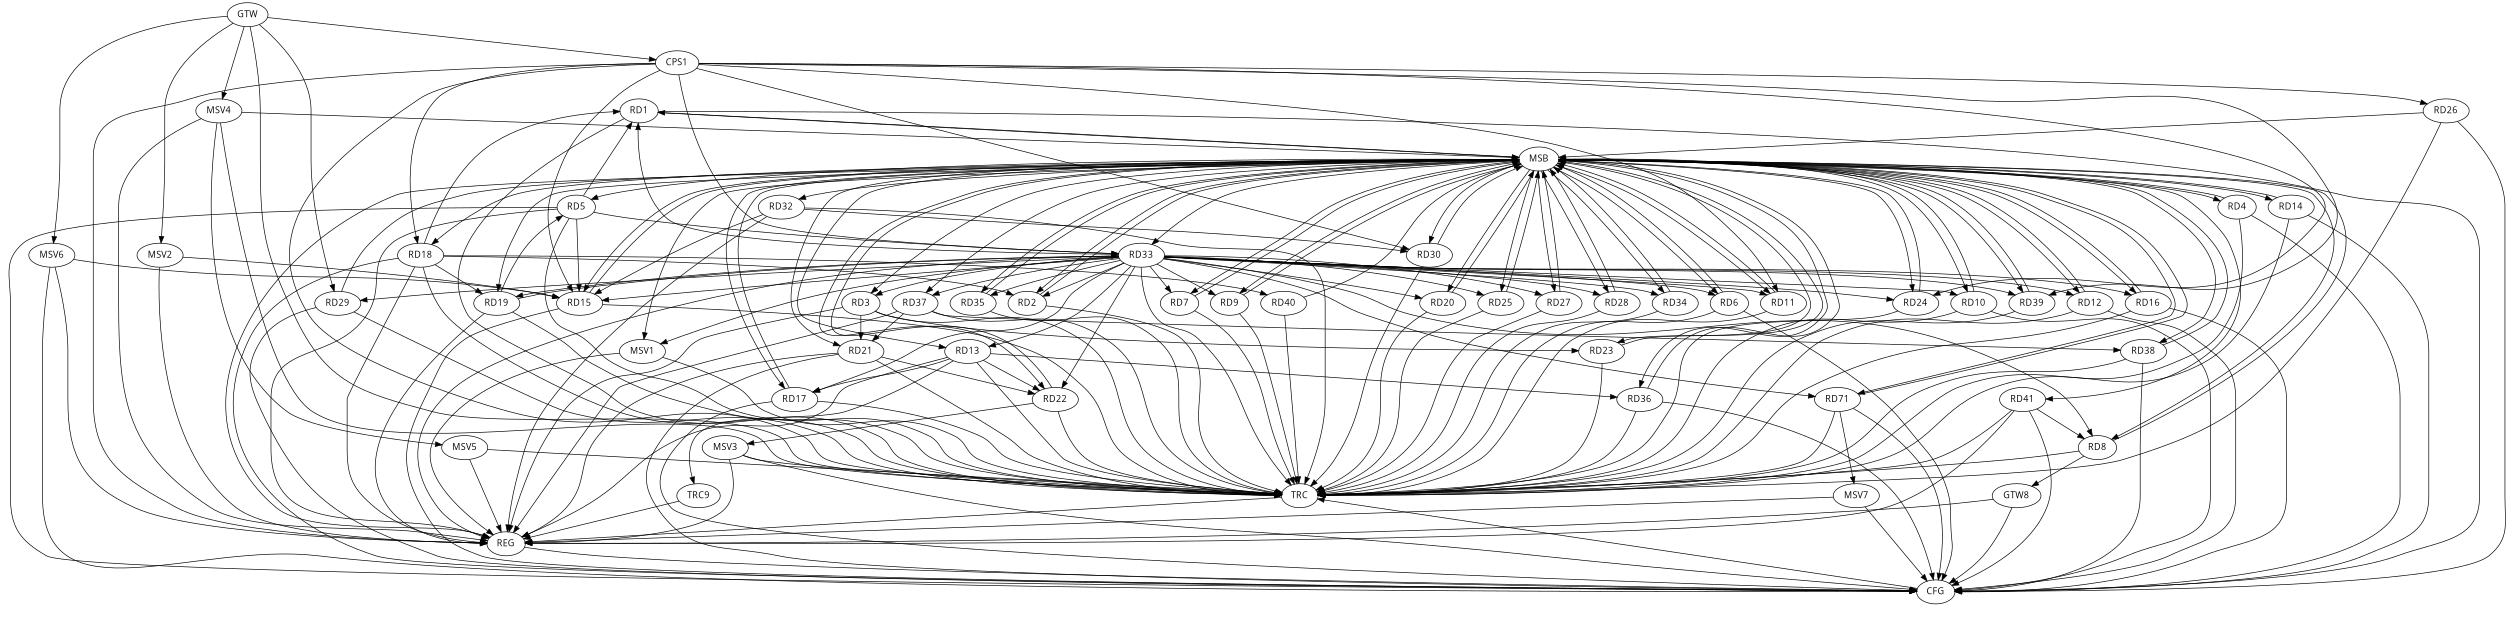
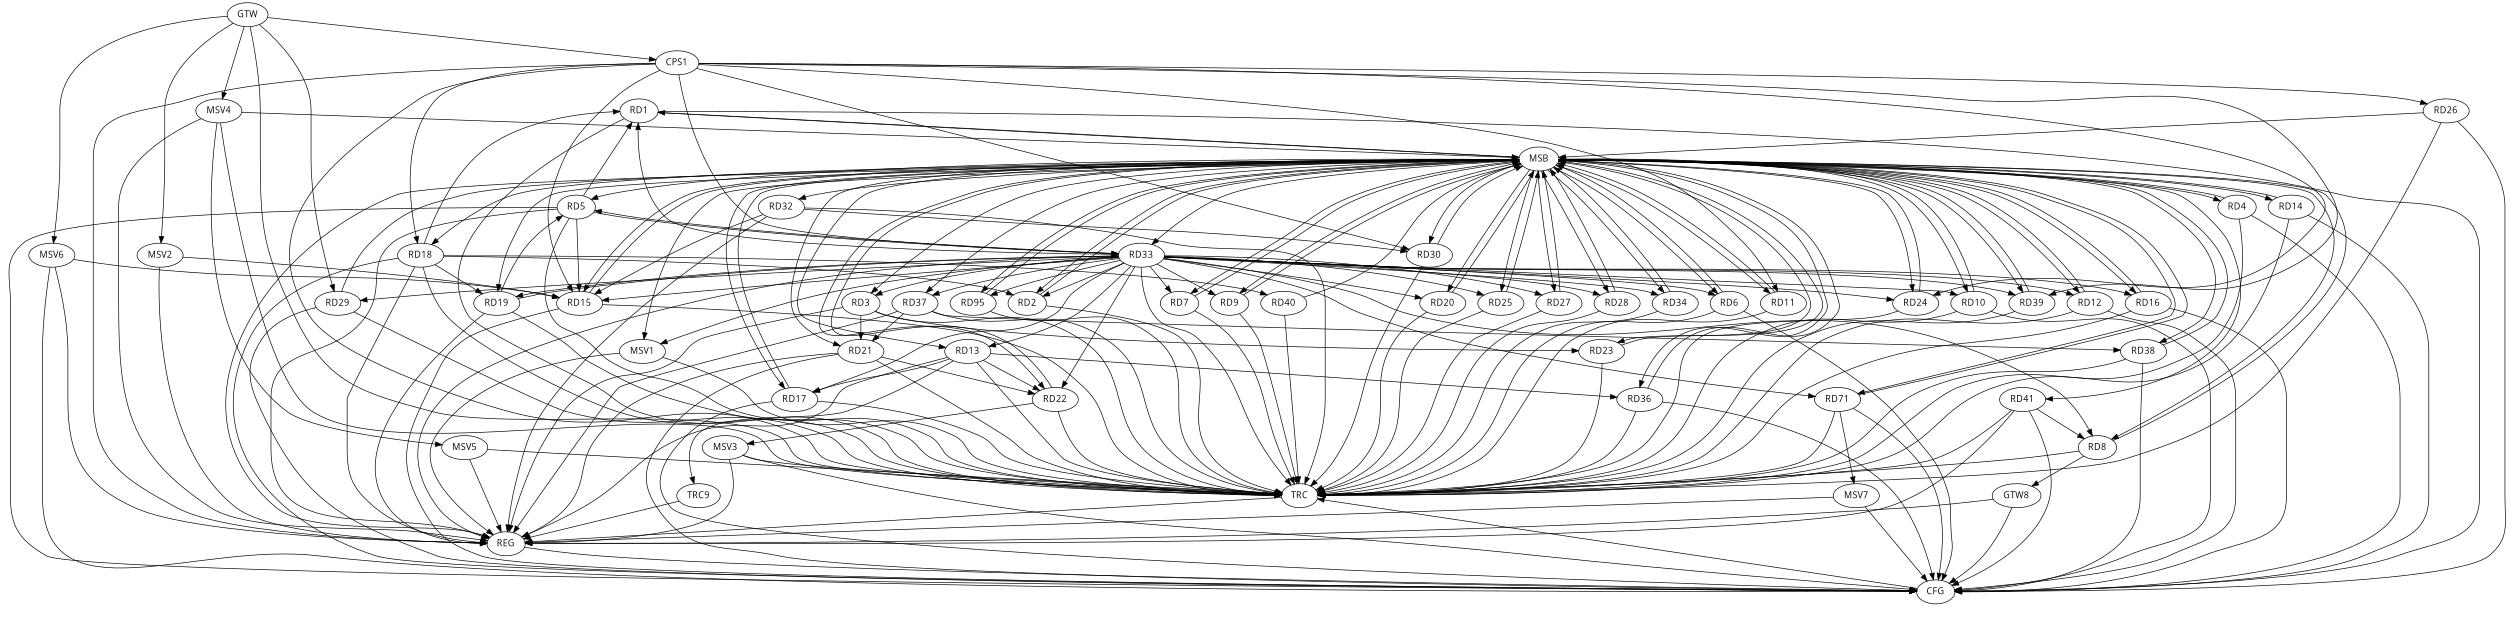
edge "RD33" -> "RD11": now "RD33" -> "RD5"
node "RD35": label "RD35" -> "RD95"
